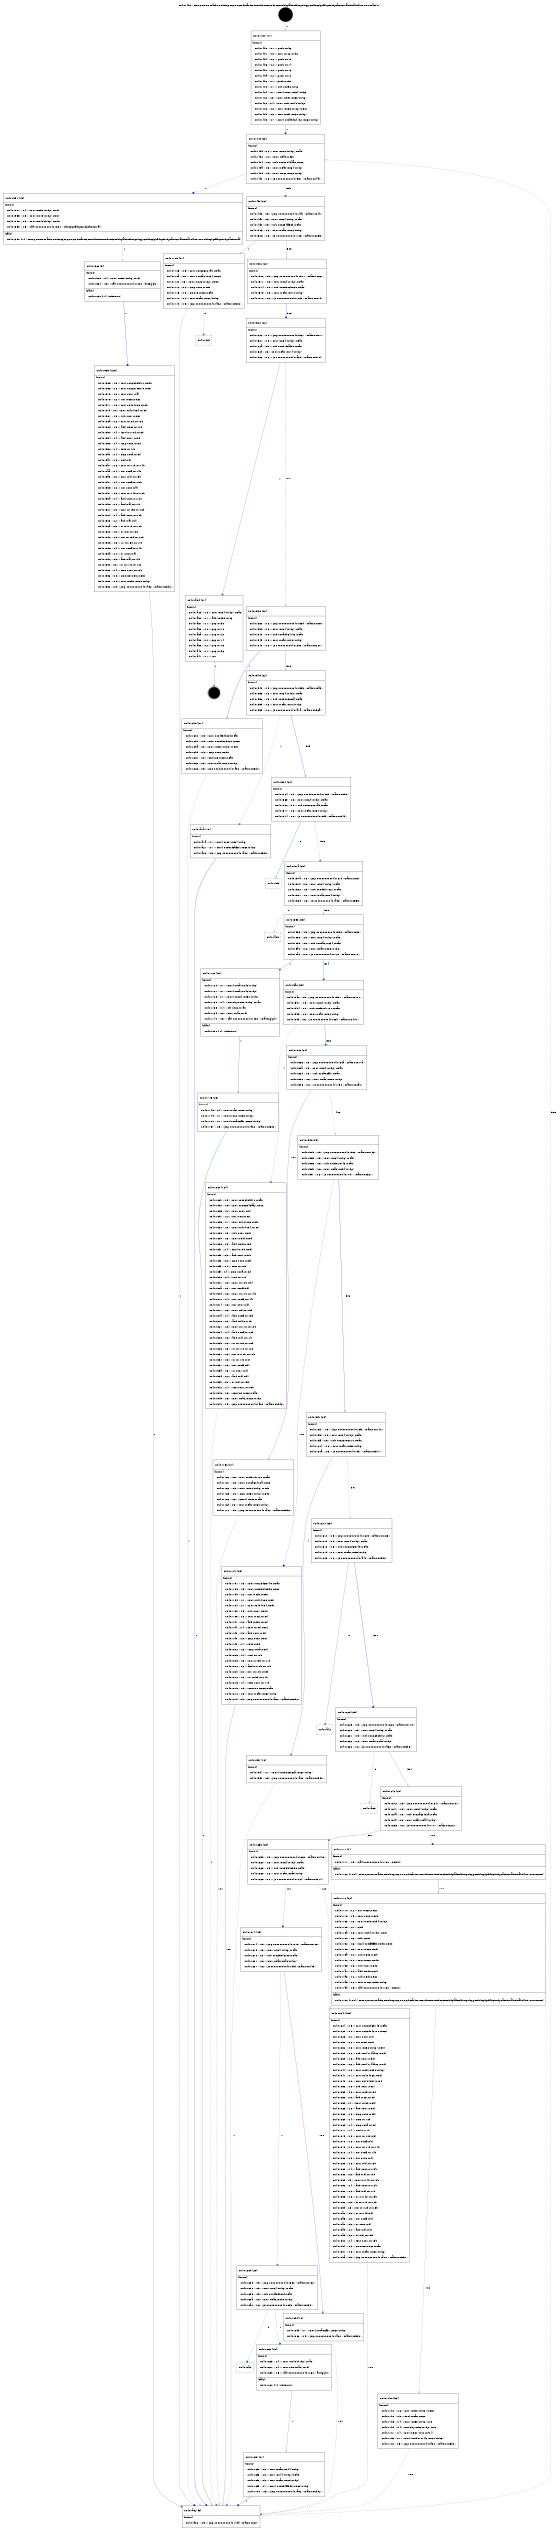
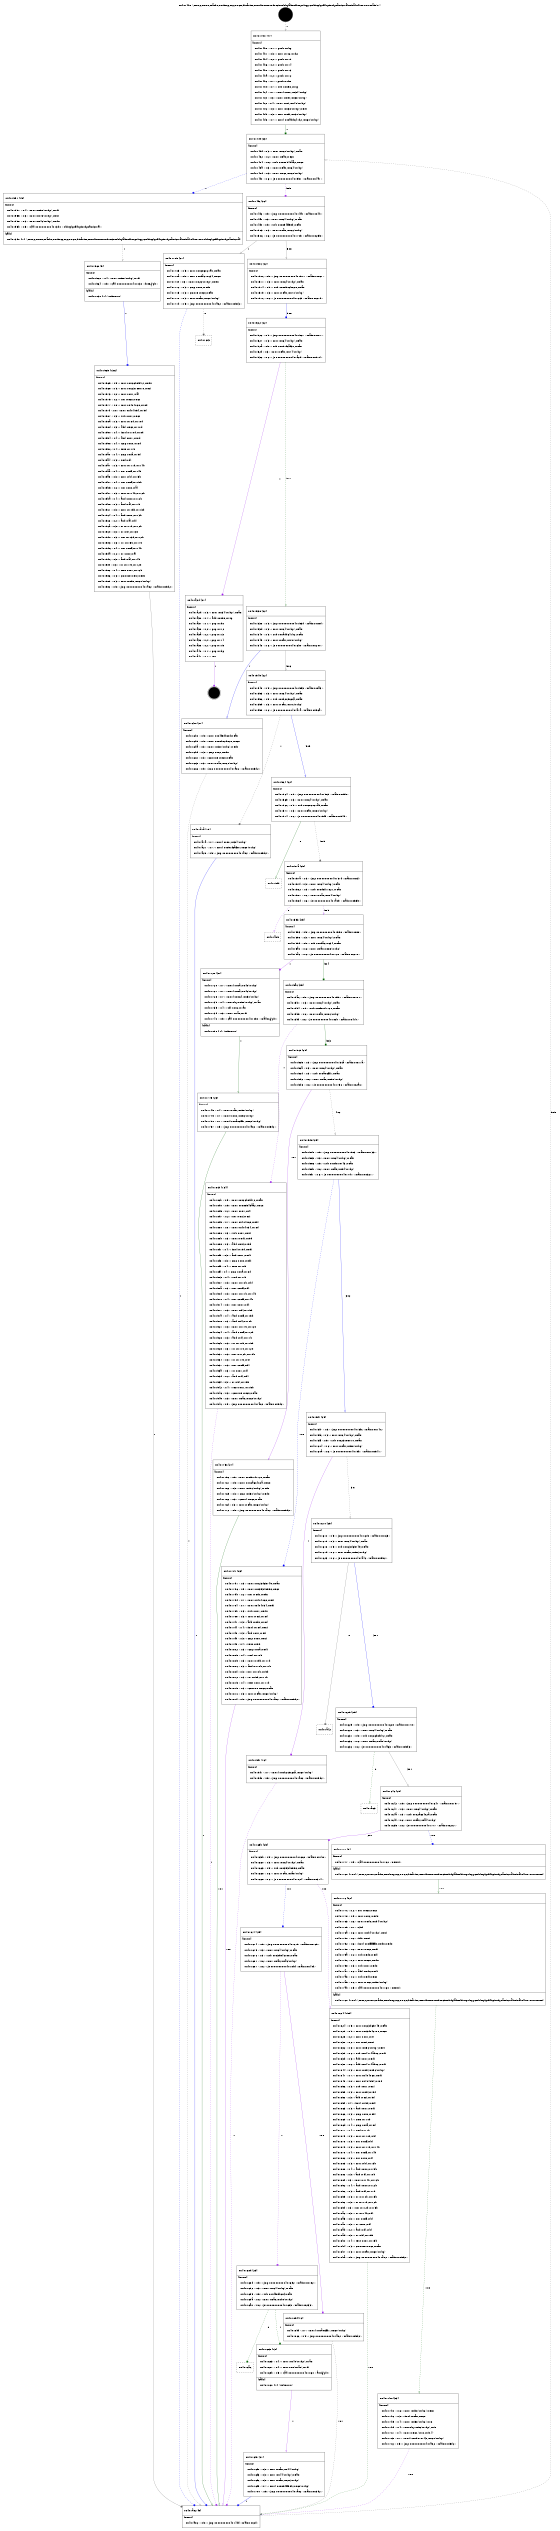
edge "0x40175c [27]" -> "0x401a82 [5]": style dashed -> solid
